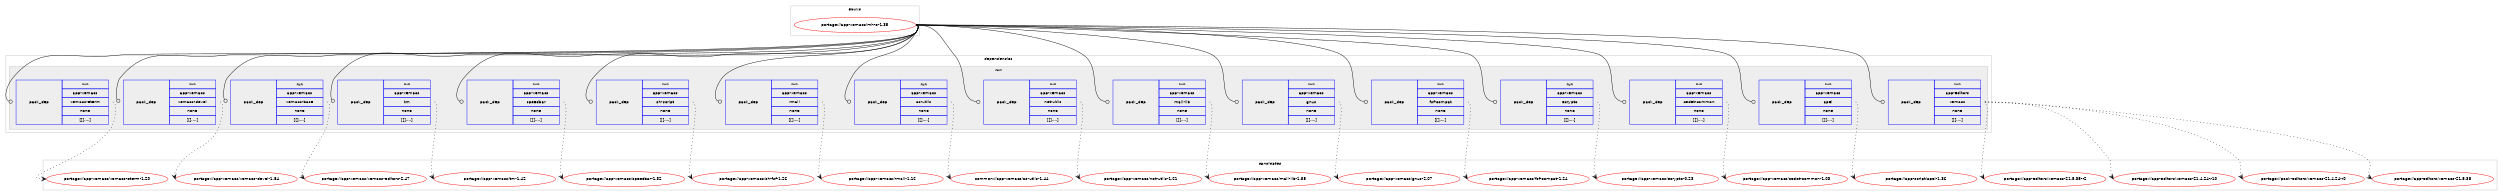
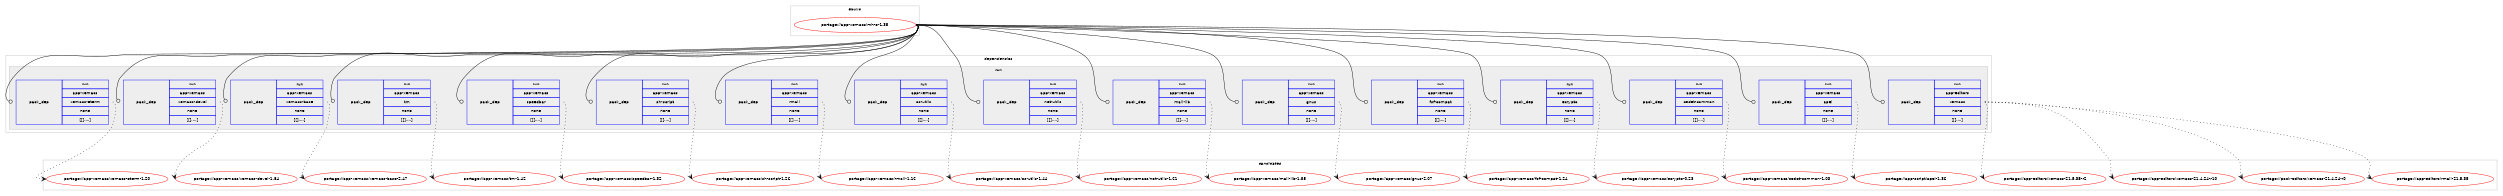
node "portage://app-xemacs/xemacs-editors-2.47": label "portage://app-xemacs/xemacs-editors-2.47" -> "portage://app-xemacs/xemacs-base-2.47"
node "portage://app-xemacs/sh-fsf-1.26": label "portage://app-xemacs/sh-fsf-1.26" -> "portage://app-xemacs/sh-script-1.26"
node "common://app-xemacs/os-utils-1.44": label "common://app-xemacs/os-utils-1.44" -> "portage://app-xemacs/os-utils-1.44"
node "portage://app-editors/xemacs-21.5.35": label "portage://app-editors/xemacs-21.5.35" -> "portage://app-editors/rmail-21.5.35"
